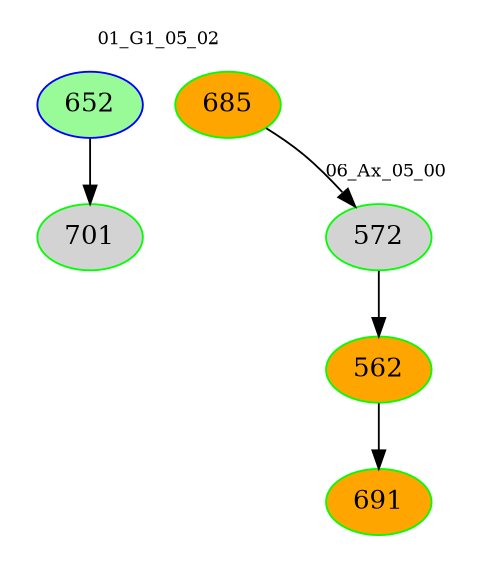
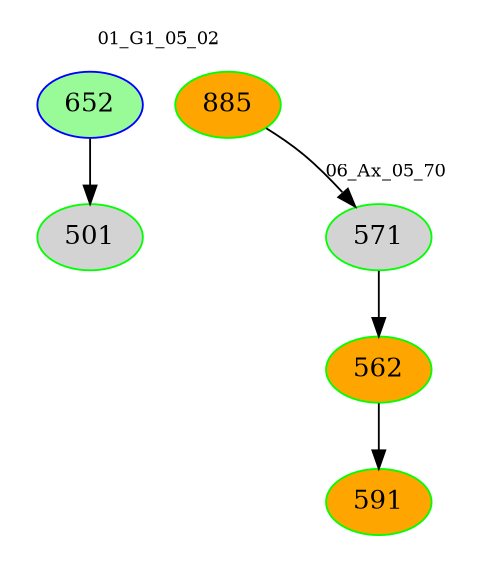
node "685": label "685" -> "885"
cluster "06_Ax_05_00": label "06_Ax_05_00" -> "06_Ax_05_70"
node "701": label "701" -> "501"
node "572": label "572" -> "571"
node "691": label "691" -> "591"
